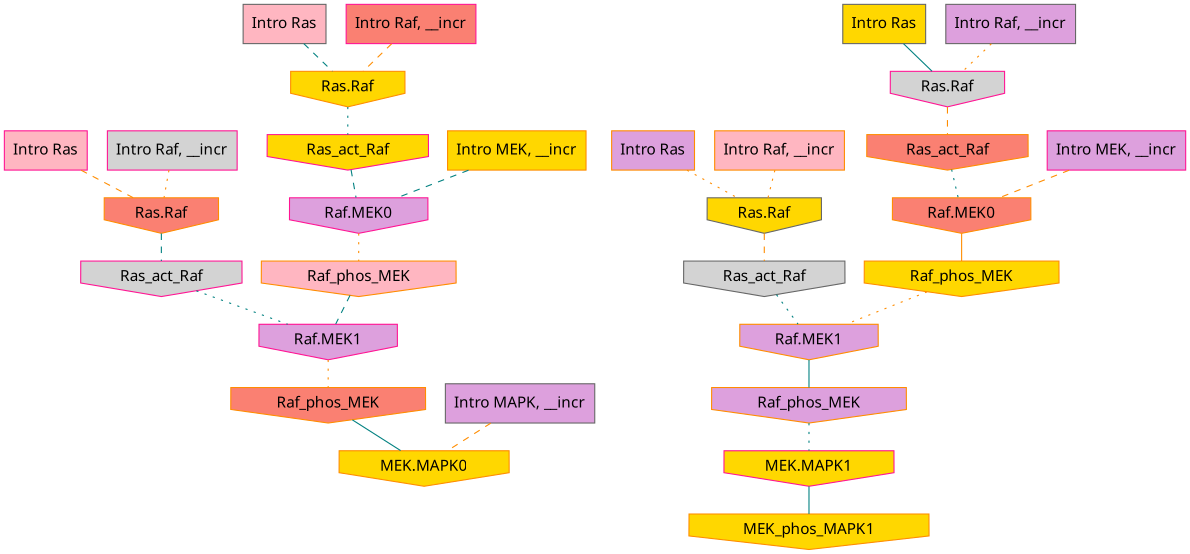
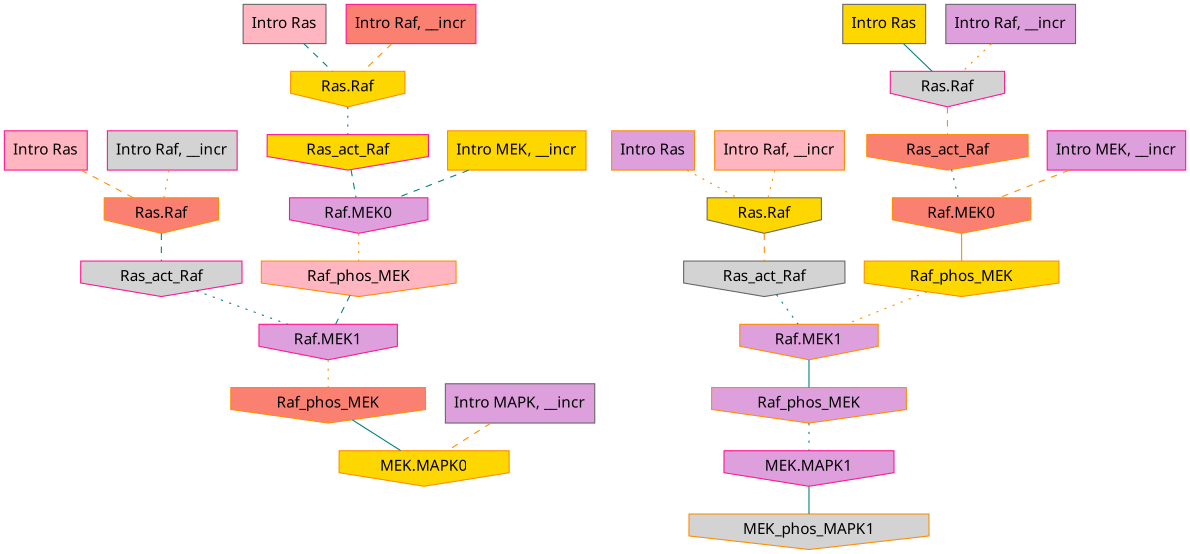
node "MEK.MAPK1": fillcolor gold -> plum
node "MEK_phos_MAPK1": fillcolor gold -> lightgrey
